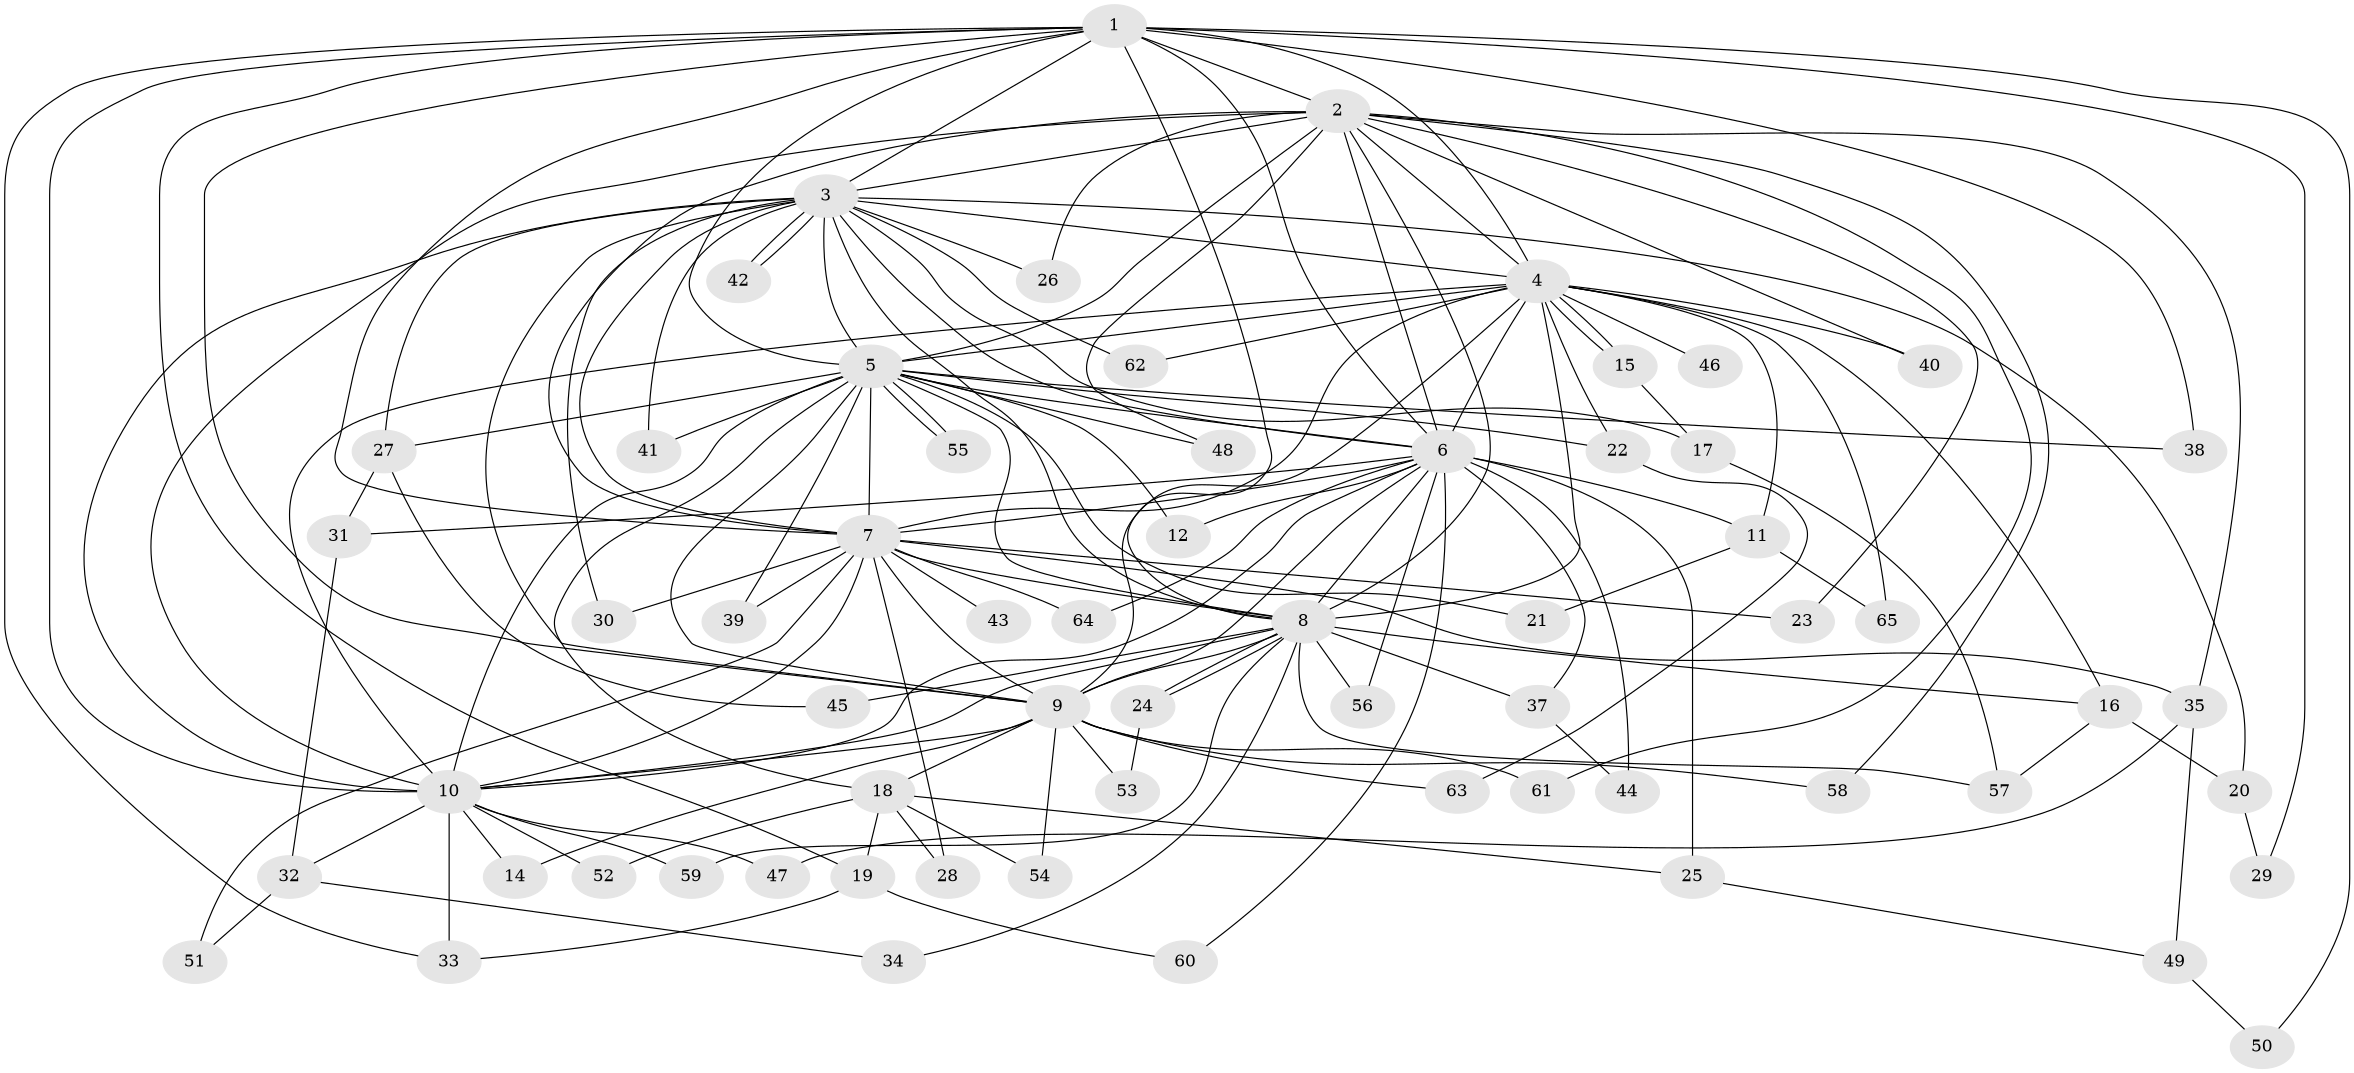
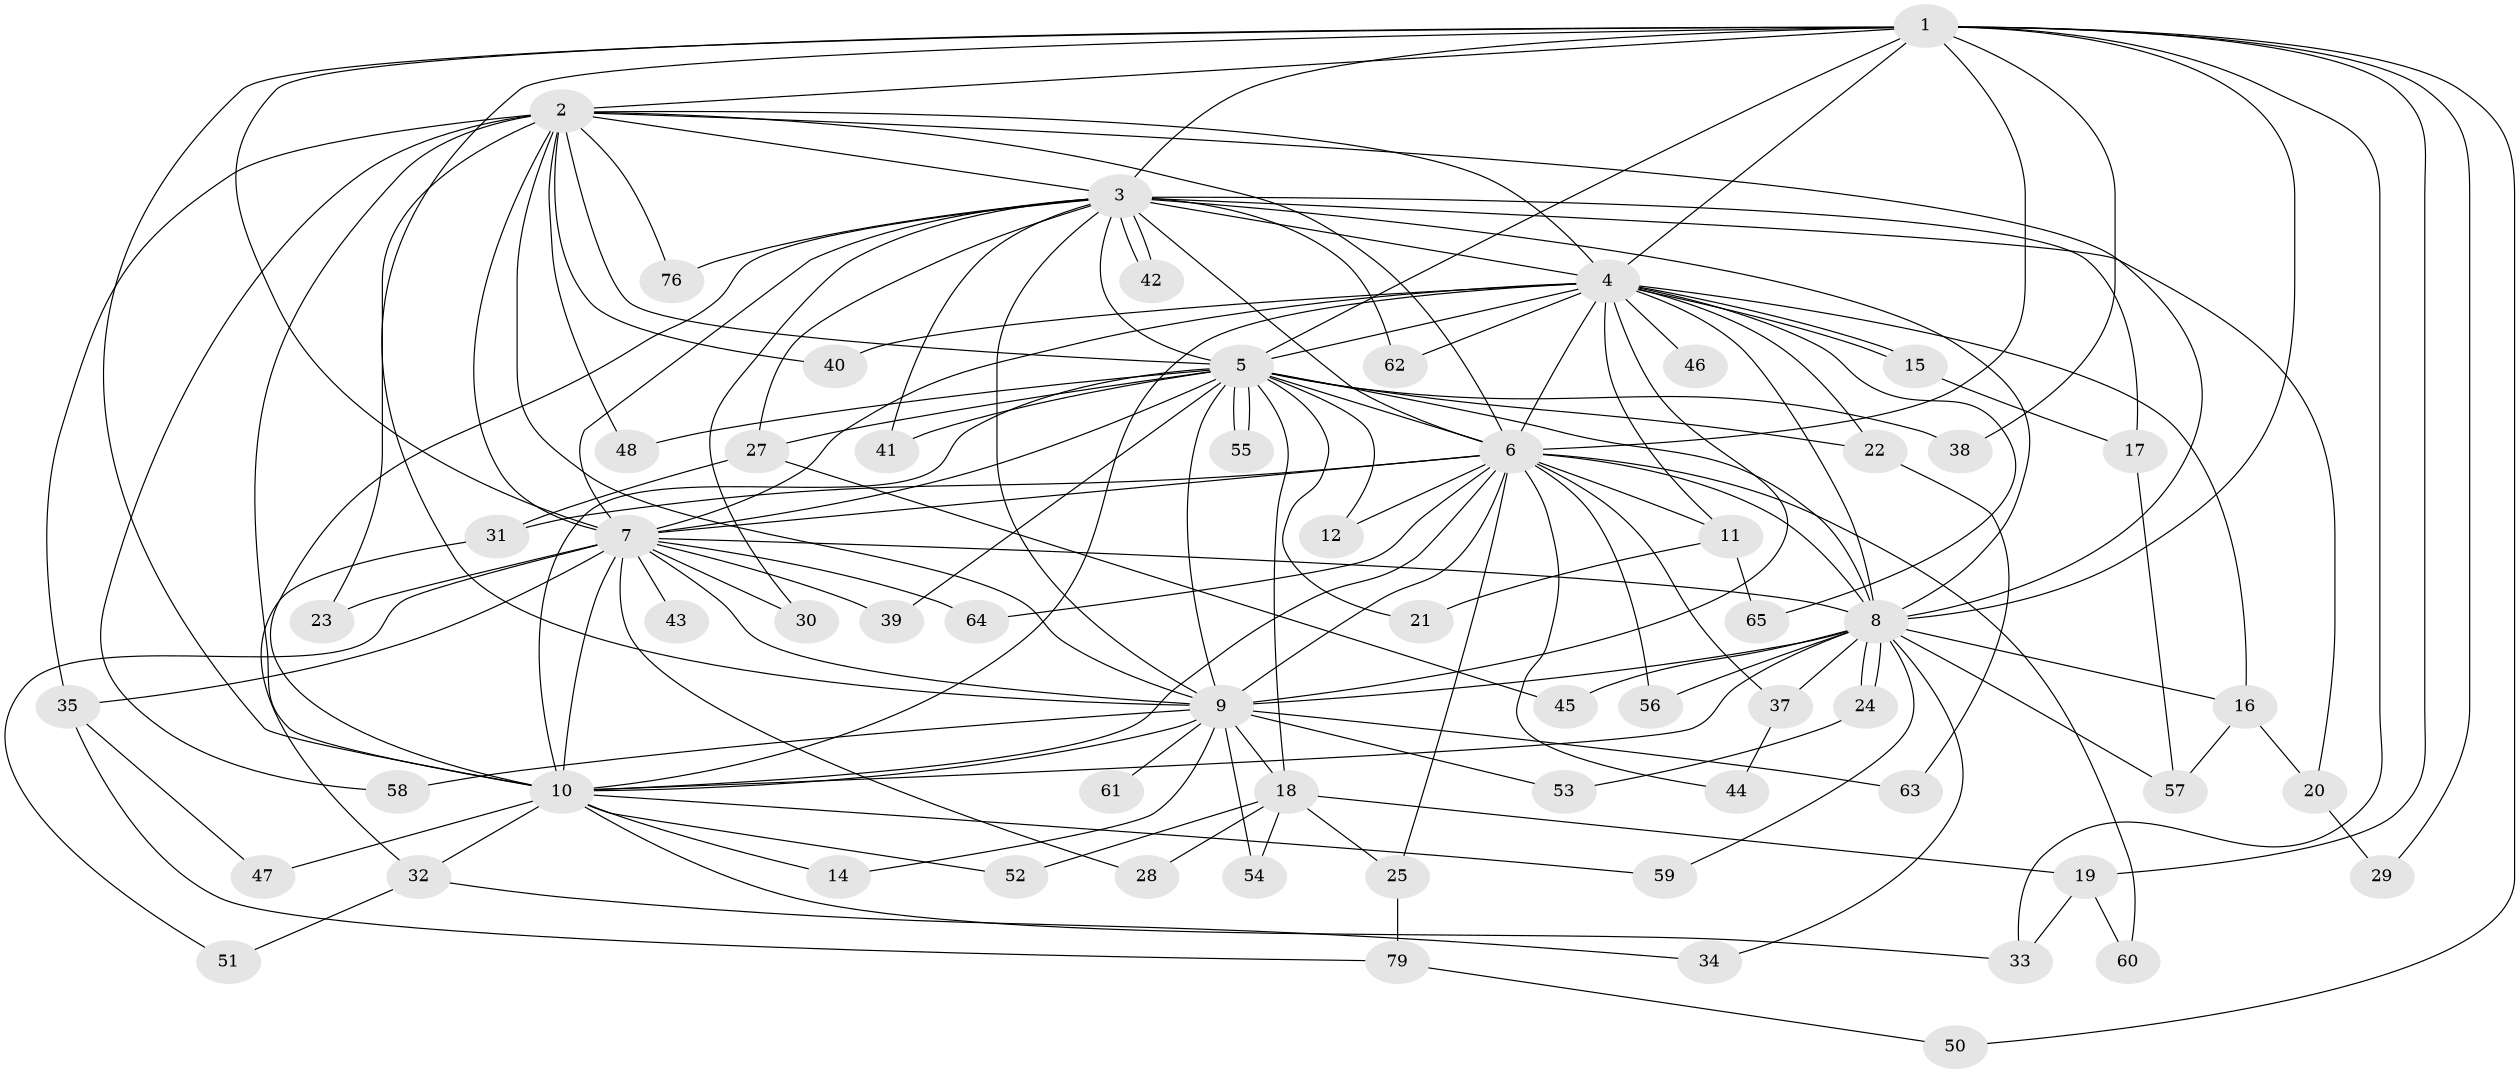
node "26": label "26" -> "76"
edge "2" -- "61": now "2" -- "9"
node "49": label "49" -> "79"
